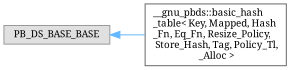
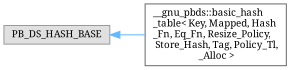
node "PB_DS_BASE_BASE": label "PB_DS_BASE_BASE" -> "PB_DS_HASH_BASE"
